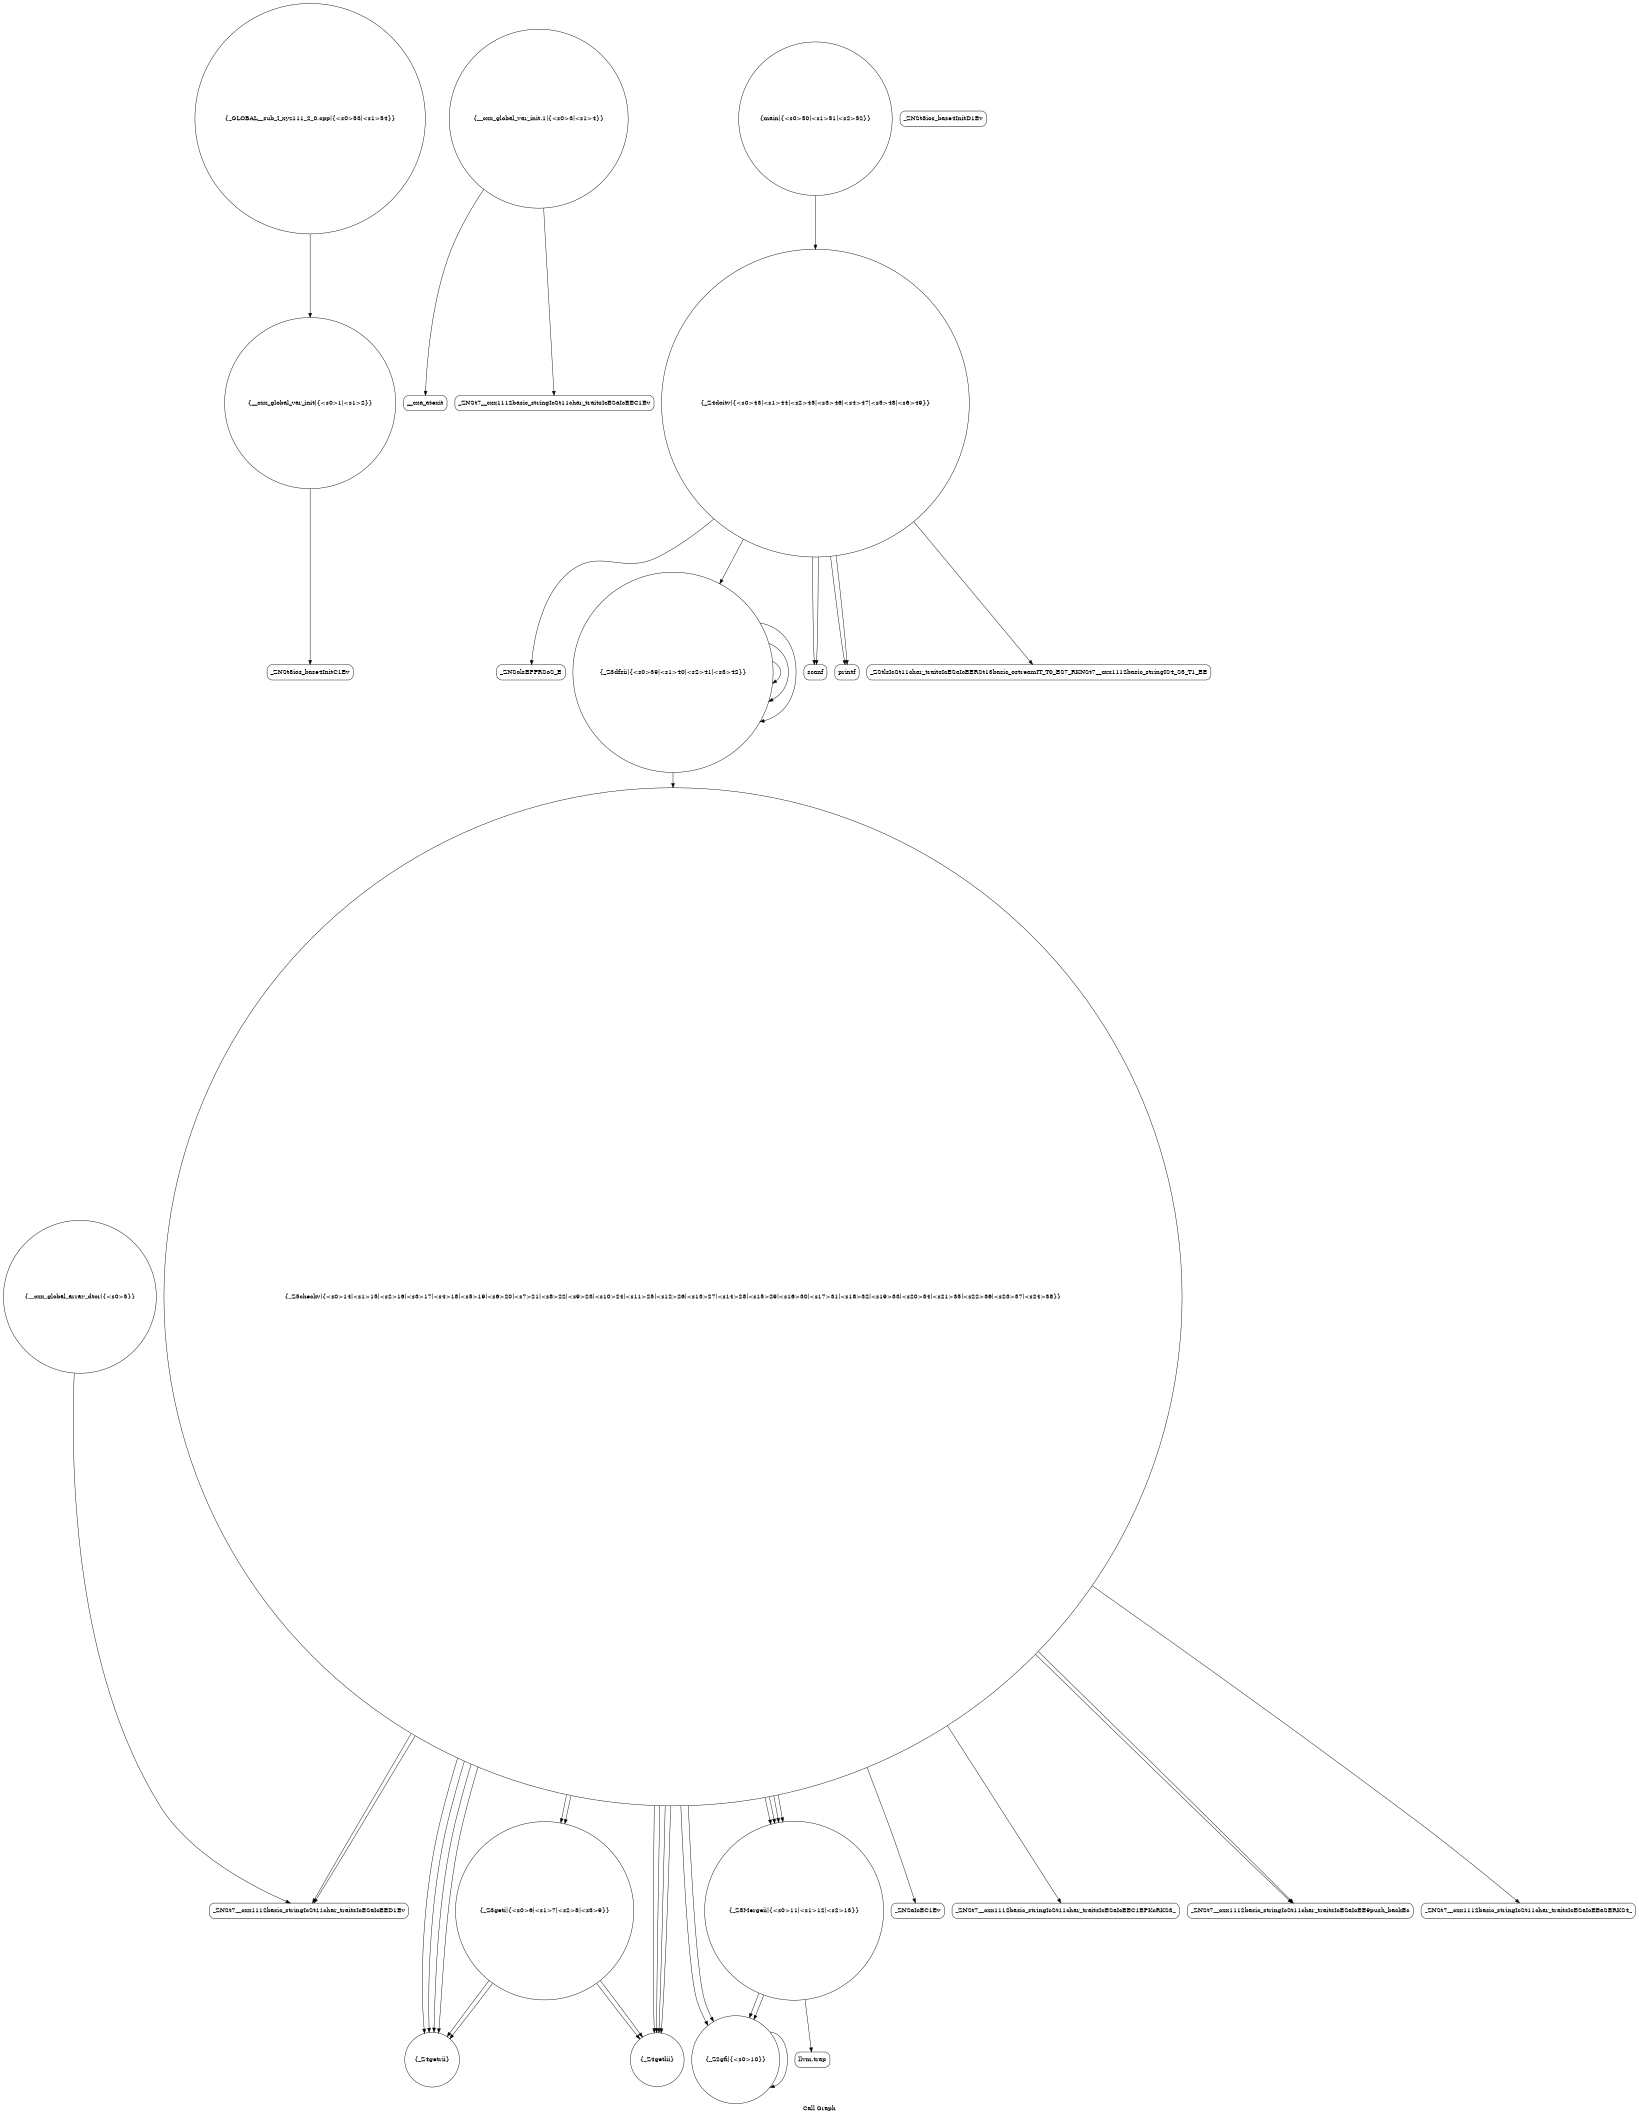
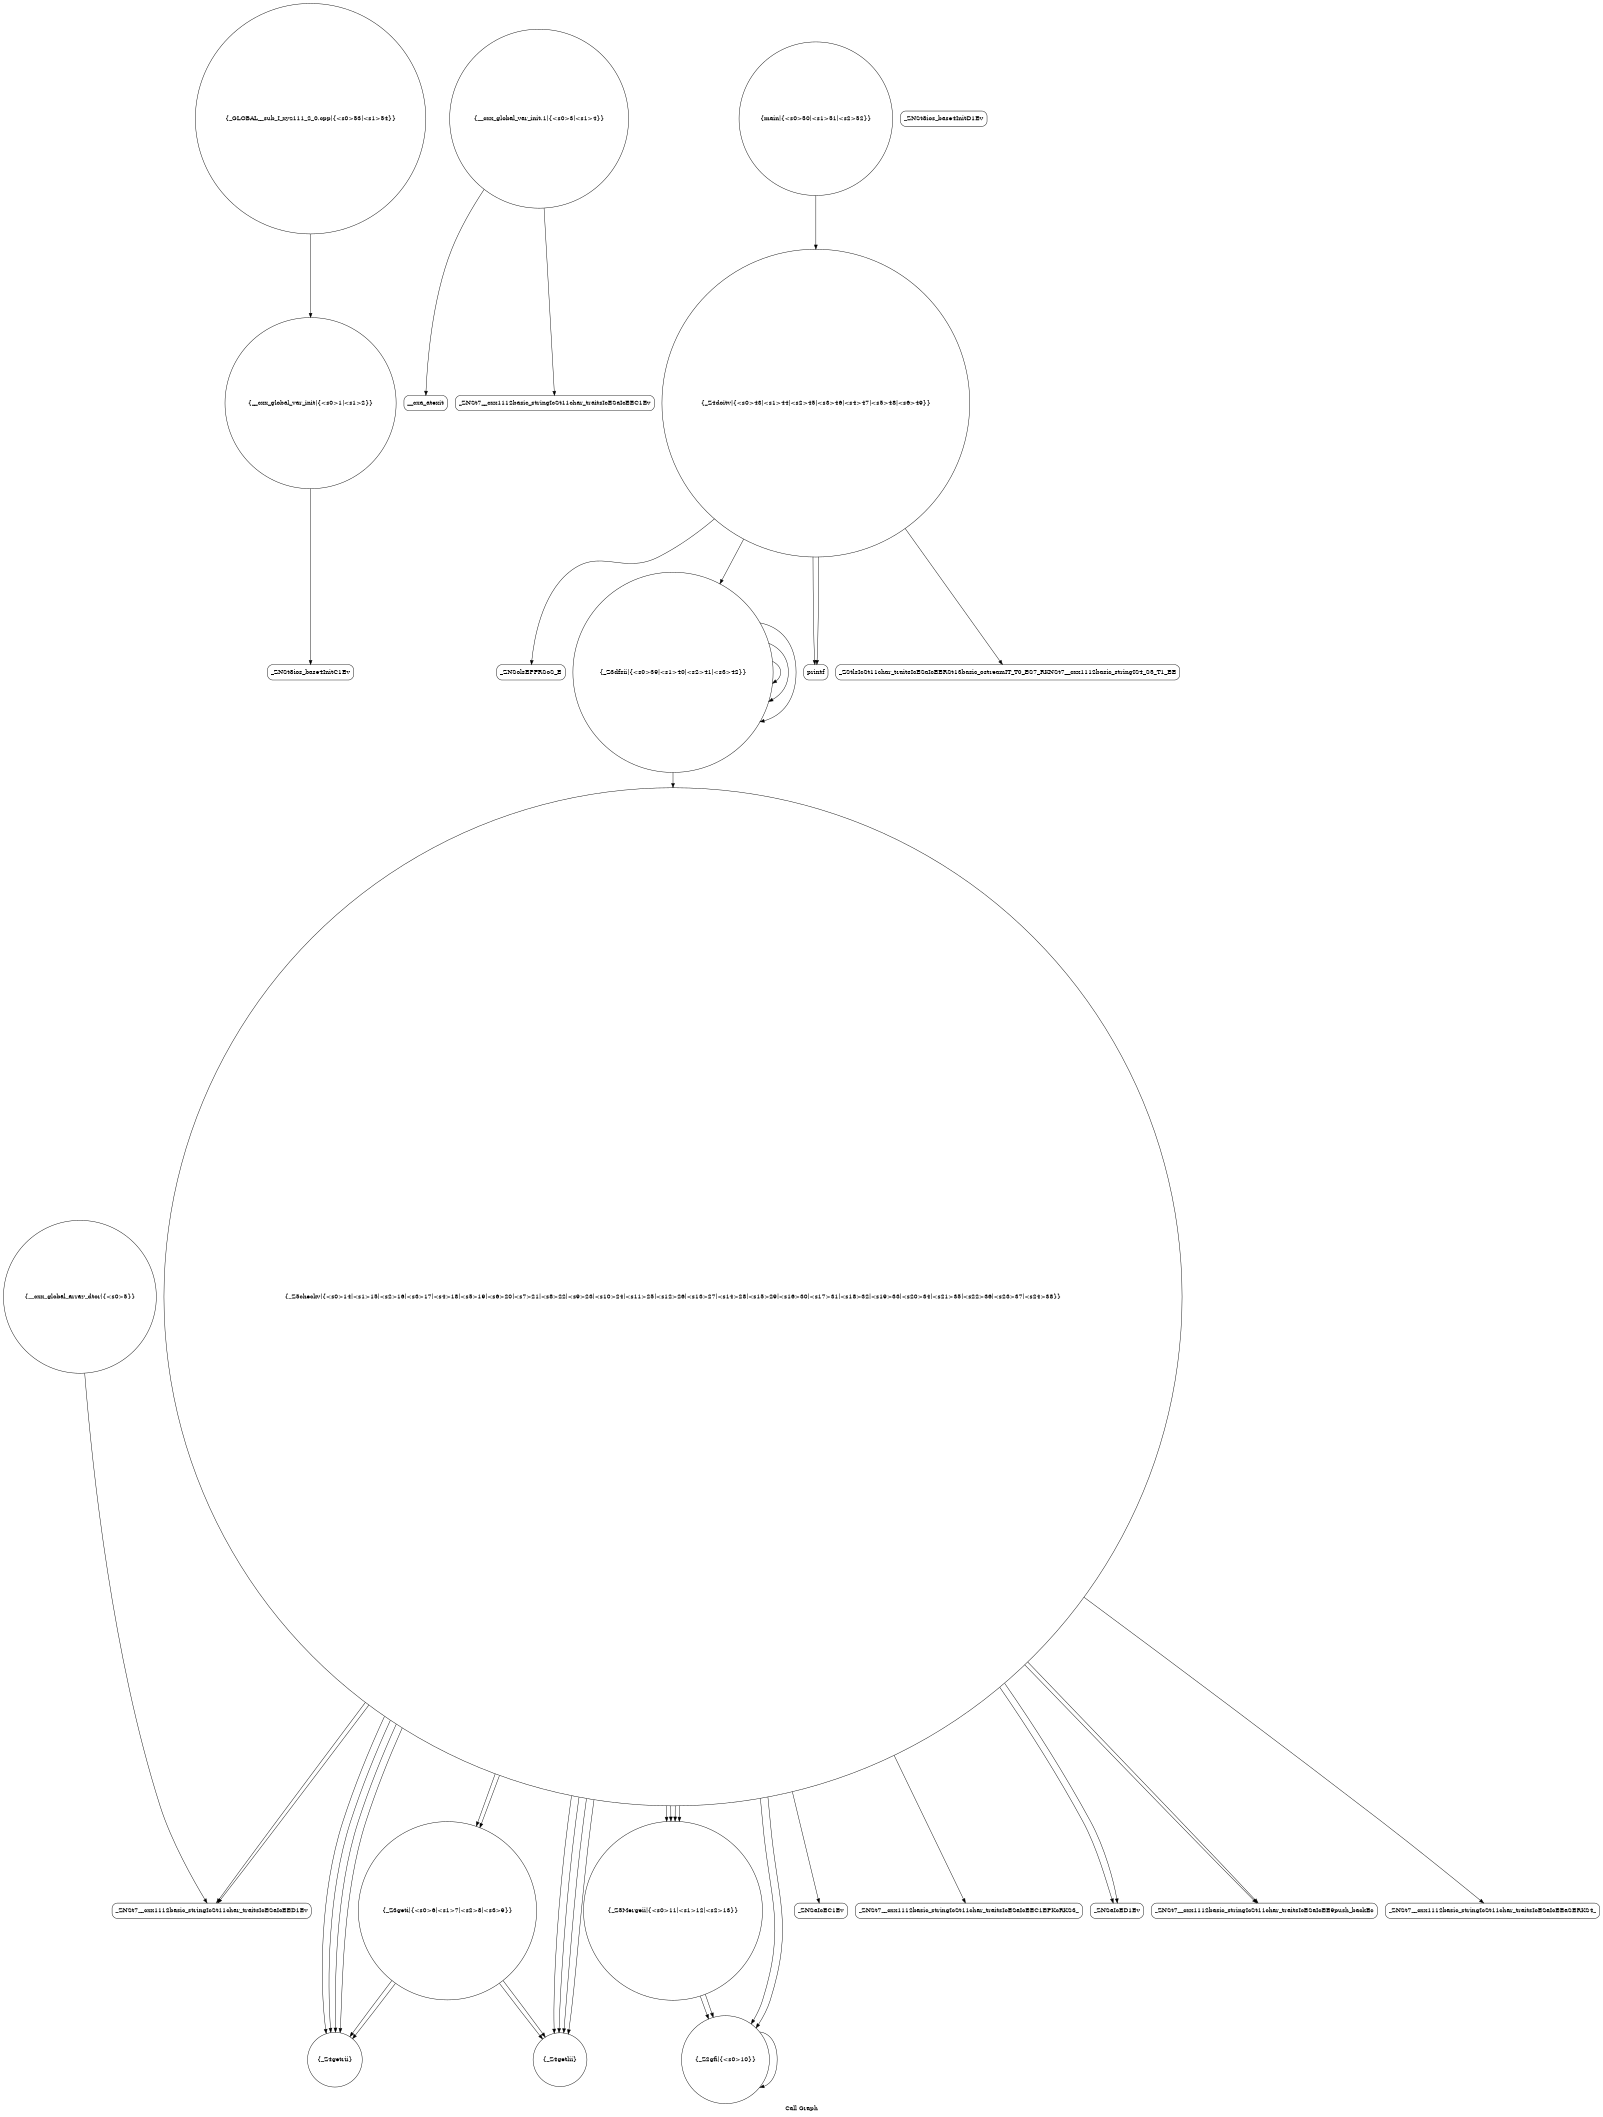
node "scanf": removed
node "_ZNSaIcED1Ev": added
node "llvm.trap": removed
